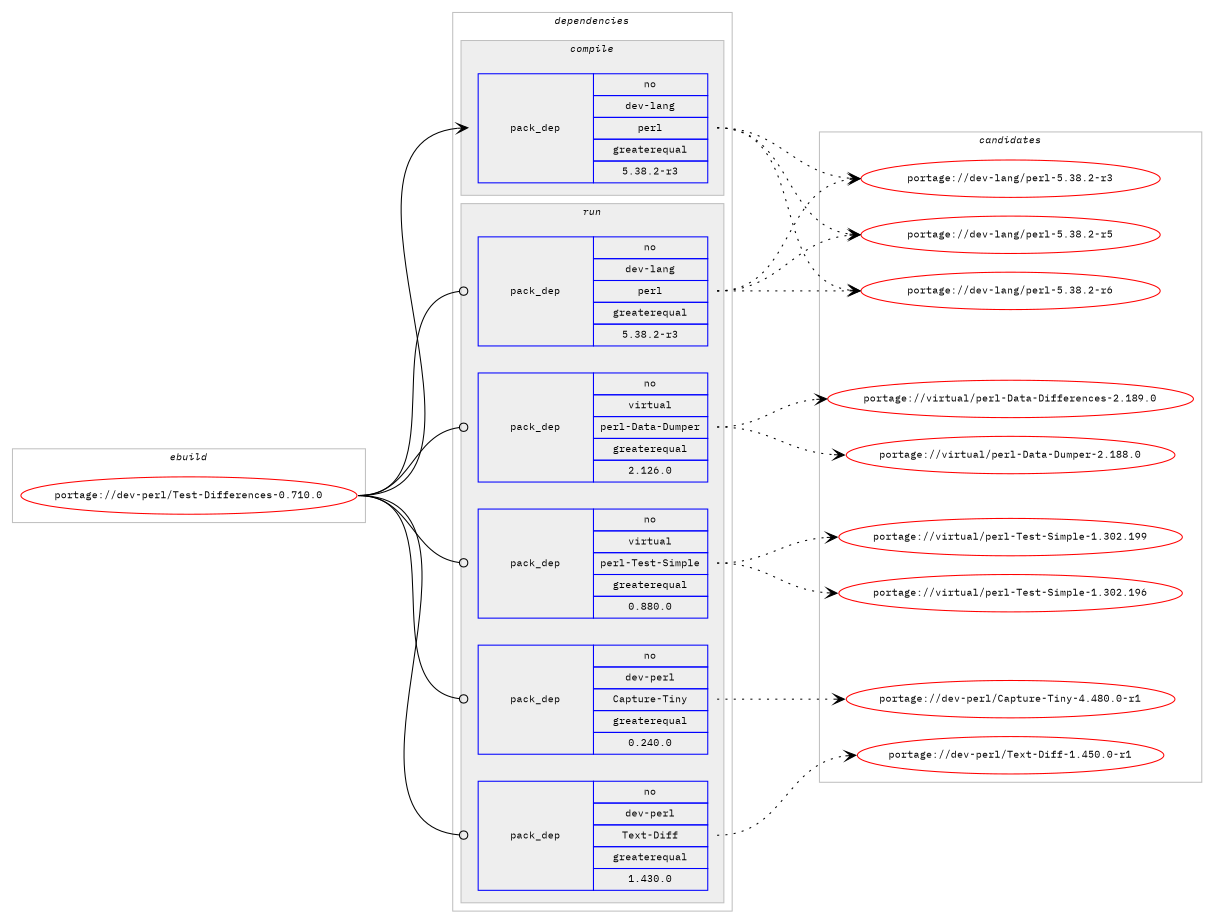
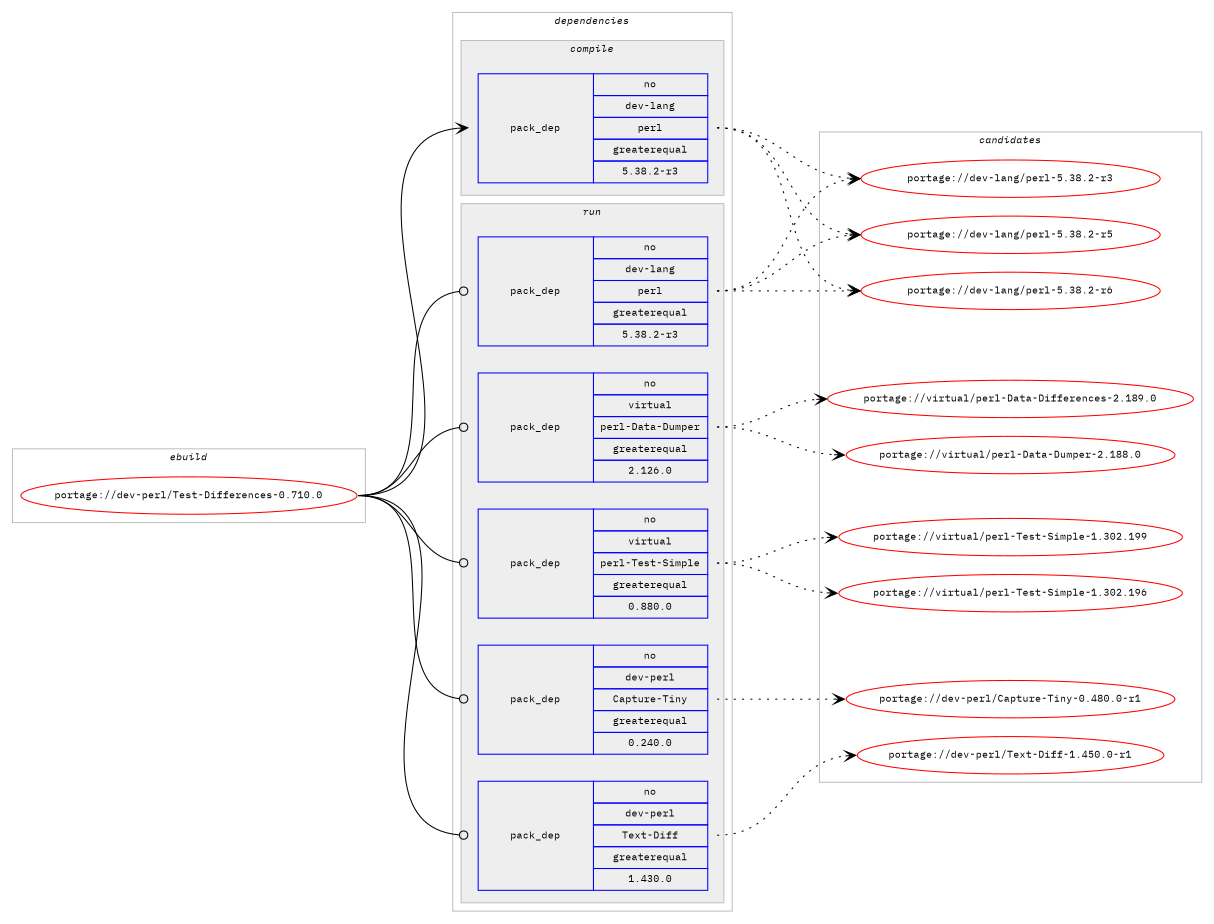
node "portage://dev-perl/Capture-Tiny-4.480.0-r1": label "portage://dev-perl/Capture-Tiny-4.480.0-r1" -> "portage://dev-perl/Capture-Tiny-0.480.0-r1"
